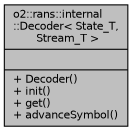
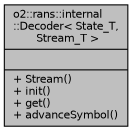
node "o2::rans::internal": text "+ Decoder()" -> "+ Stream()"
